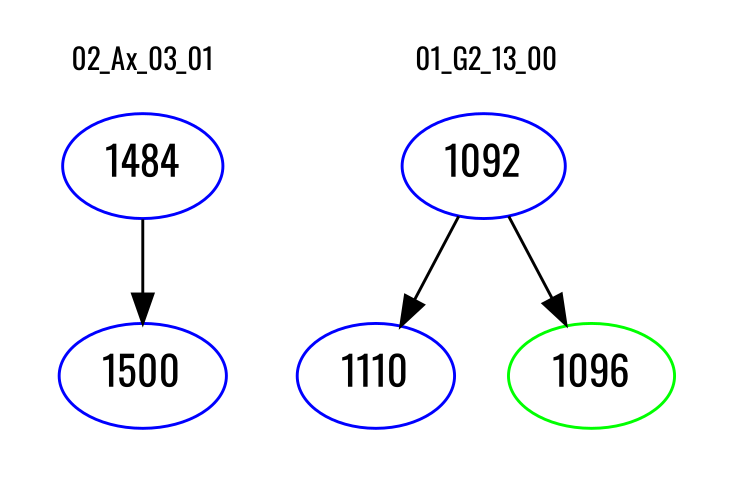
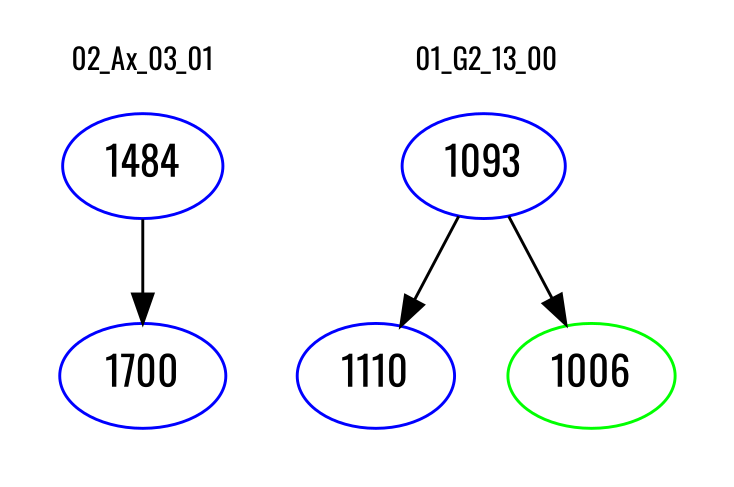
node "1092": label "1092" -> "1093"
node "1500": label "1500" -> "1700"
node "1096": label "1096" -> "1006"
